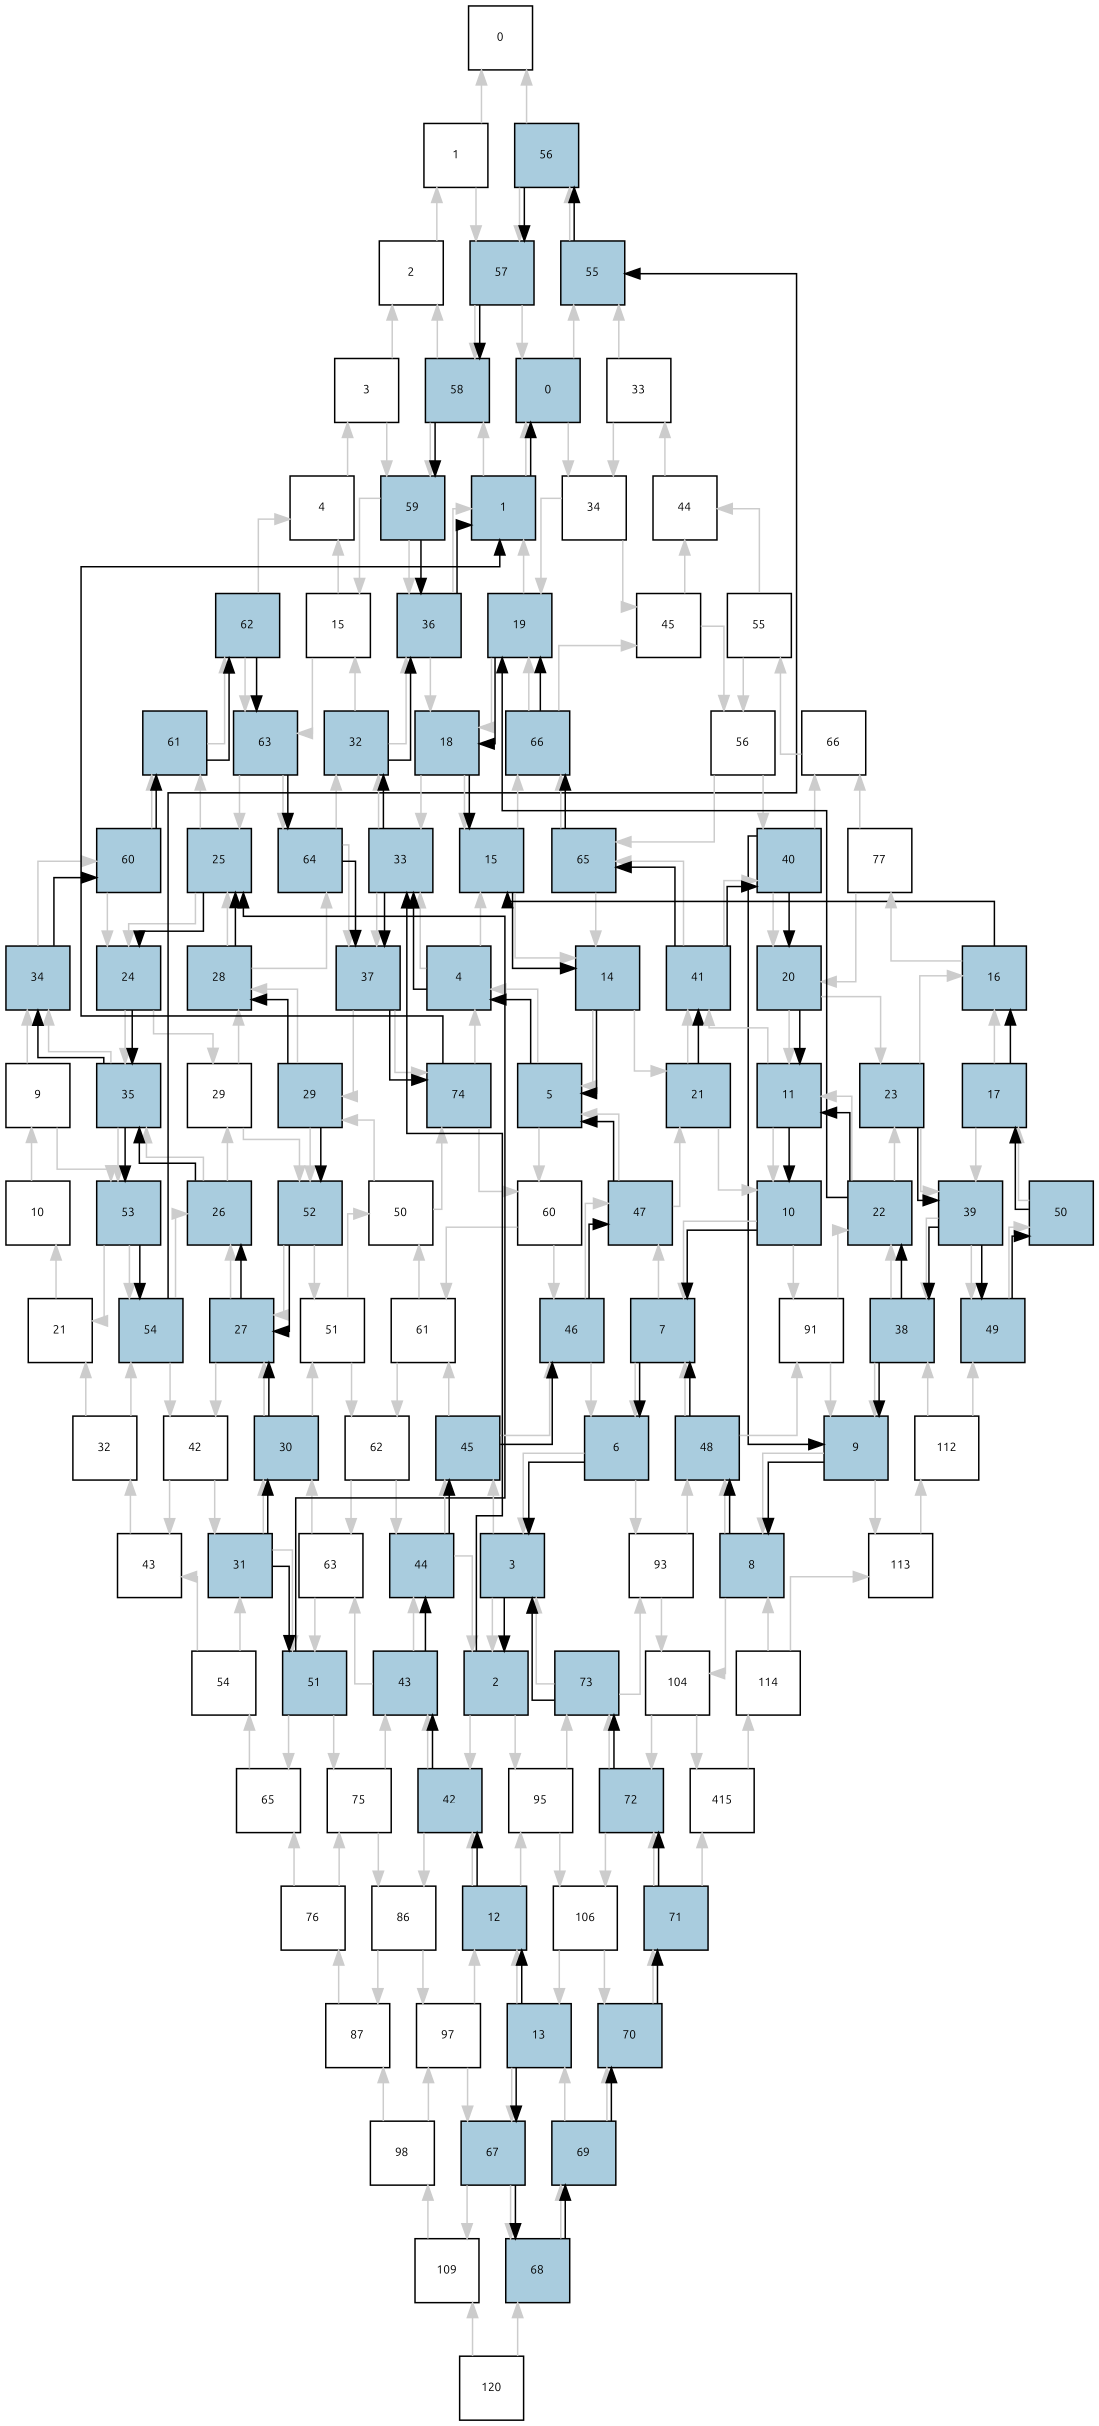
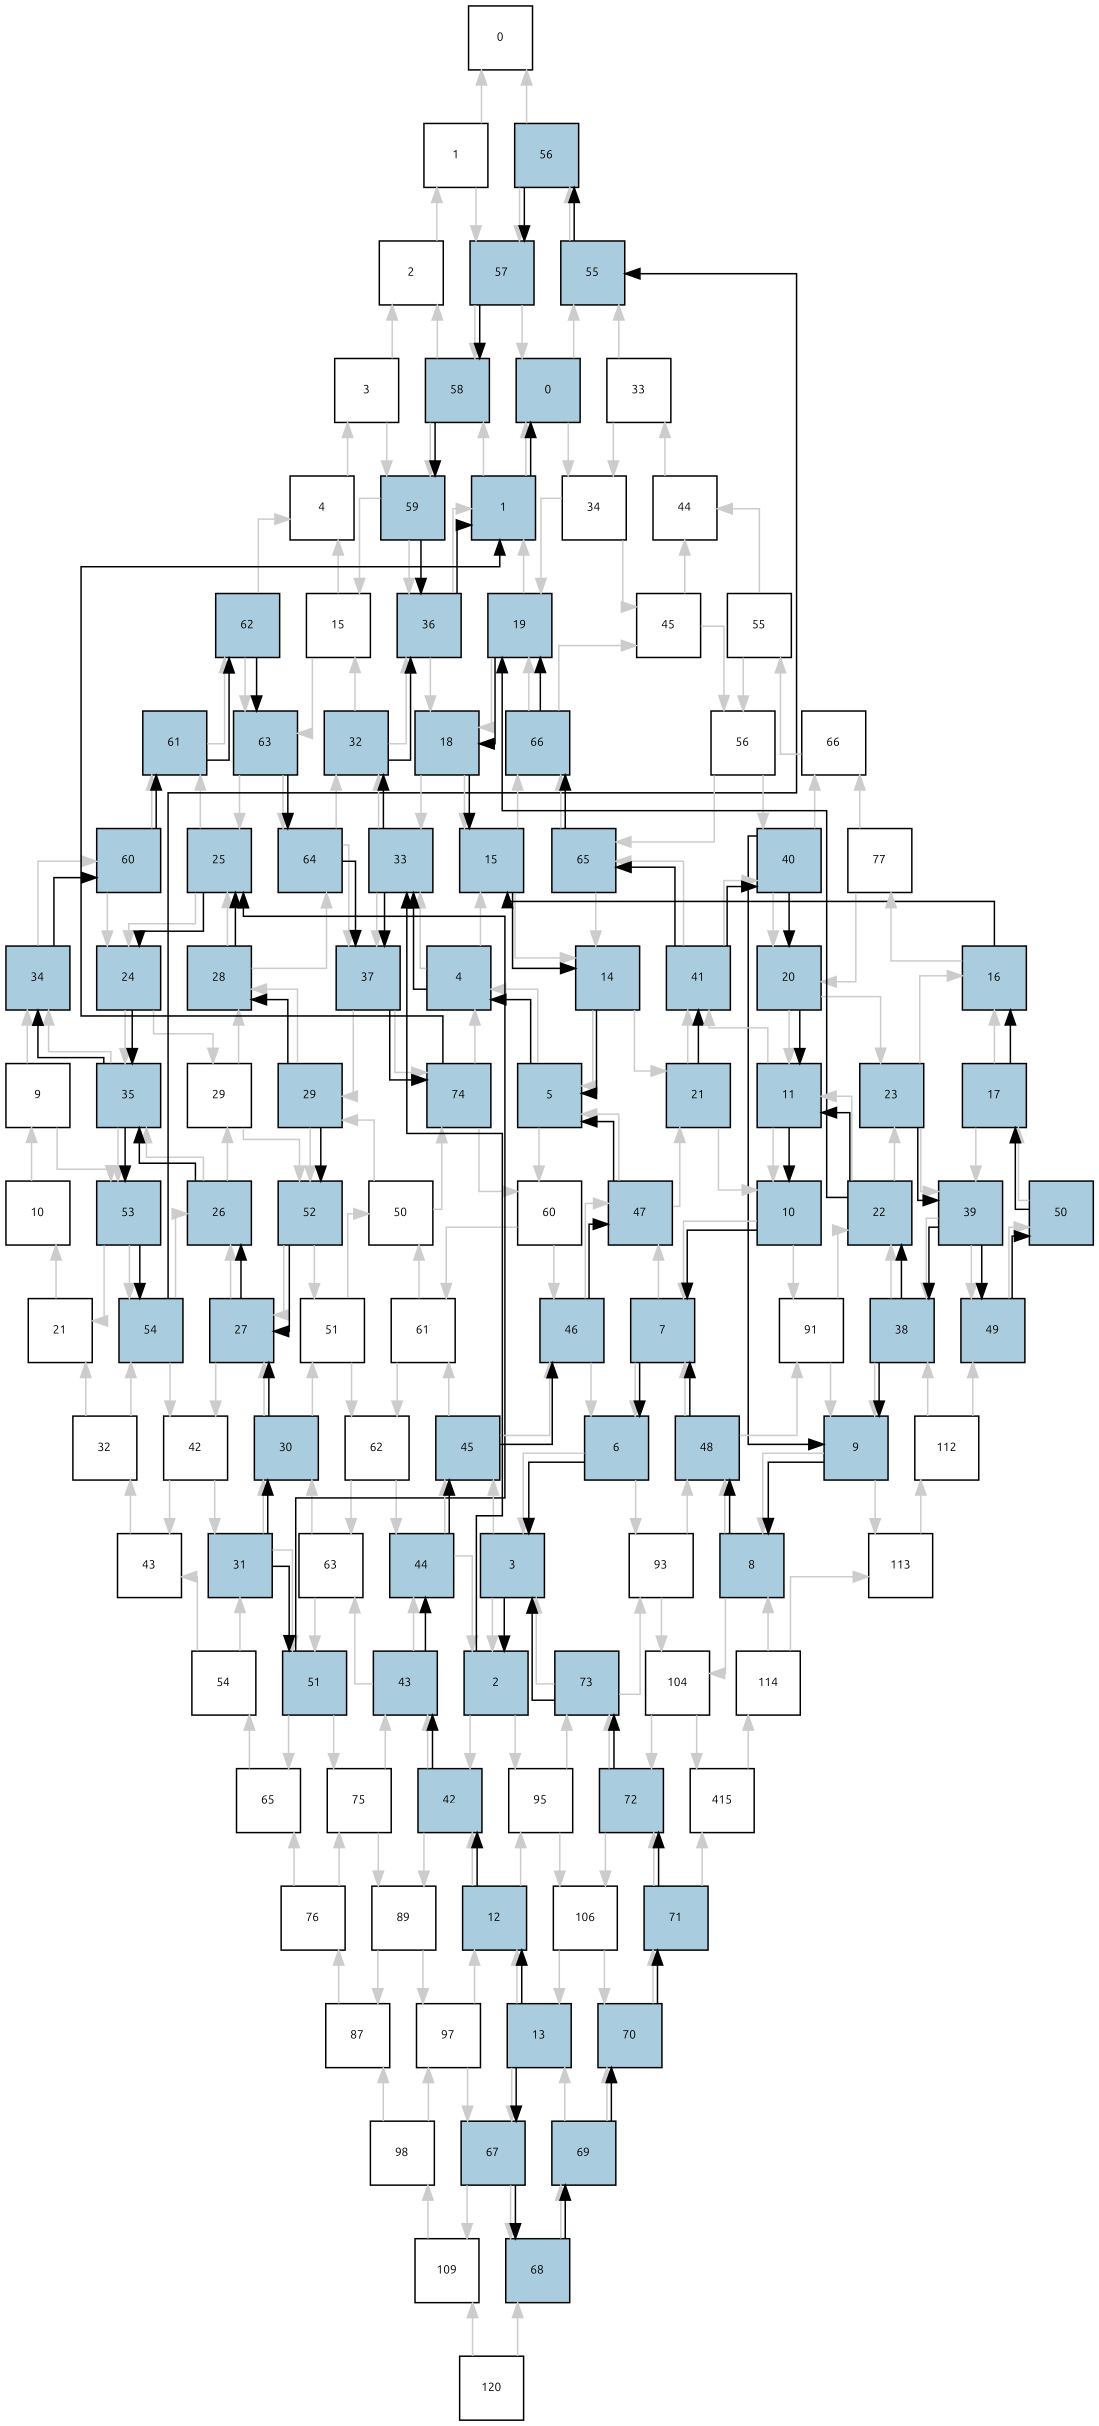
node "86": label "86" -> "89"
